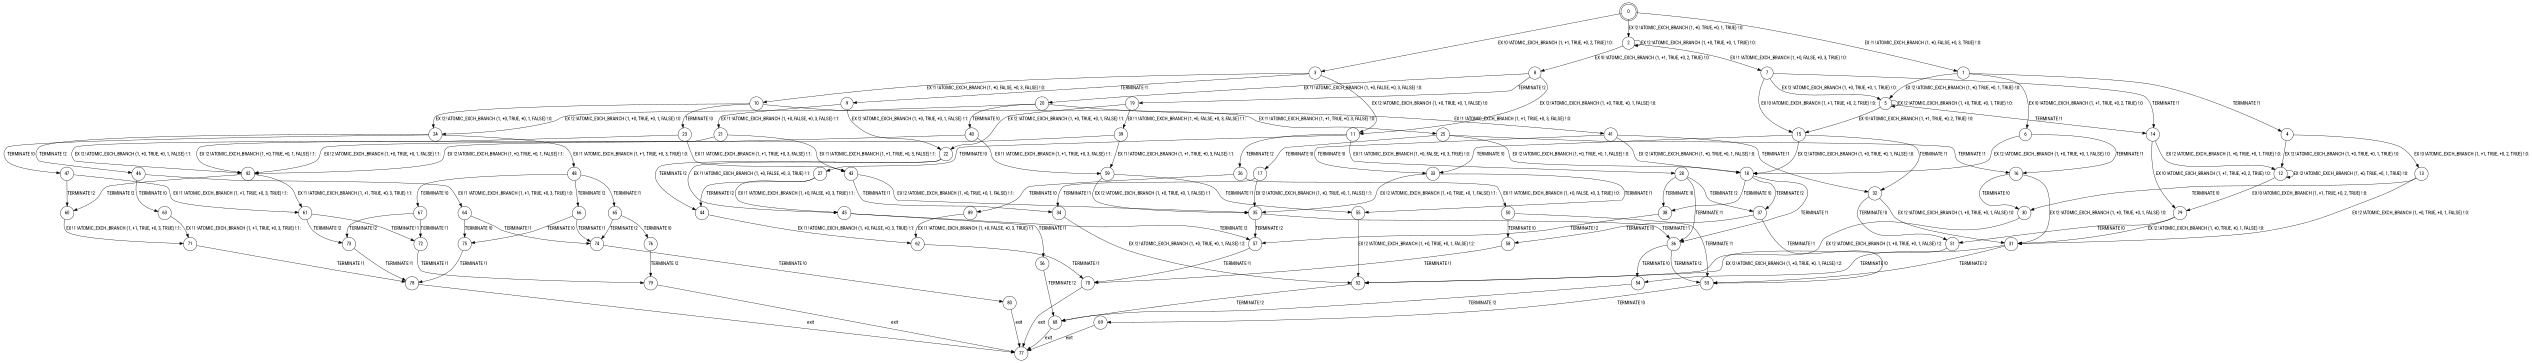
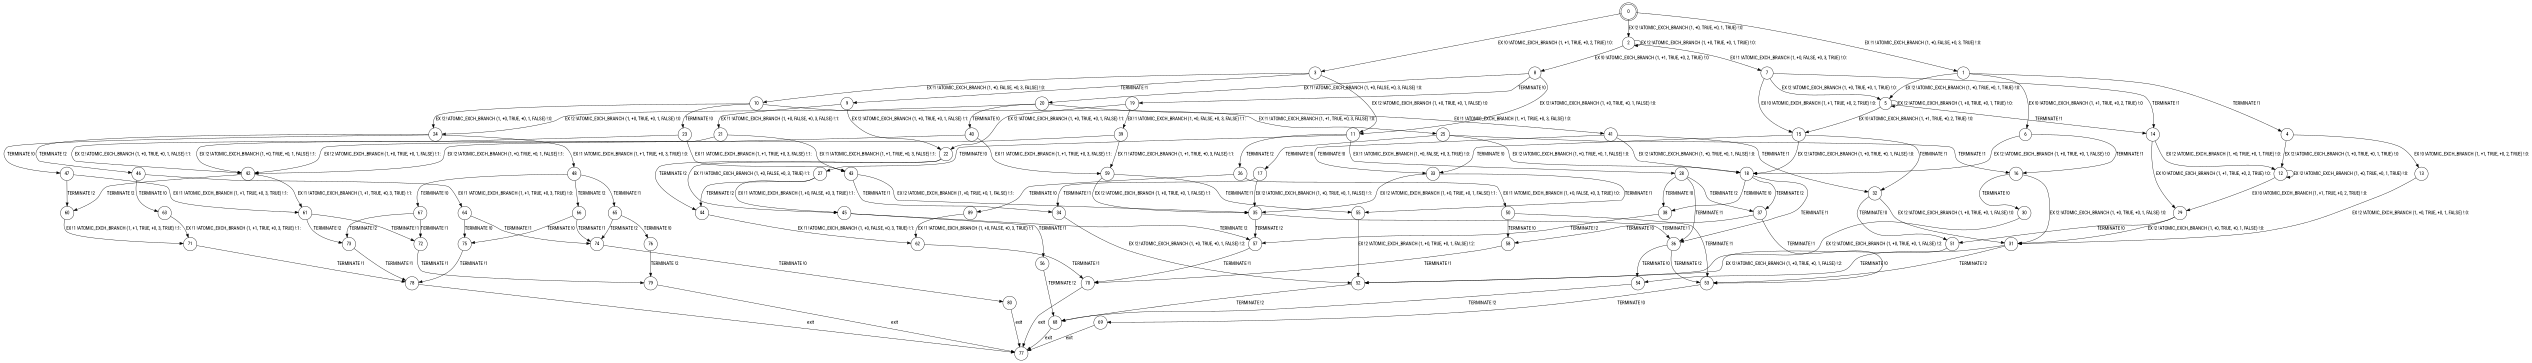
edge "8" -> "19": label "TERMINATE !2" -> "TERMINATE !0"
edge "13" -> "30": removed, label "TERMINATE !0"
